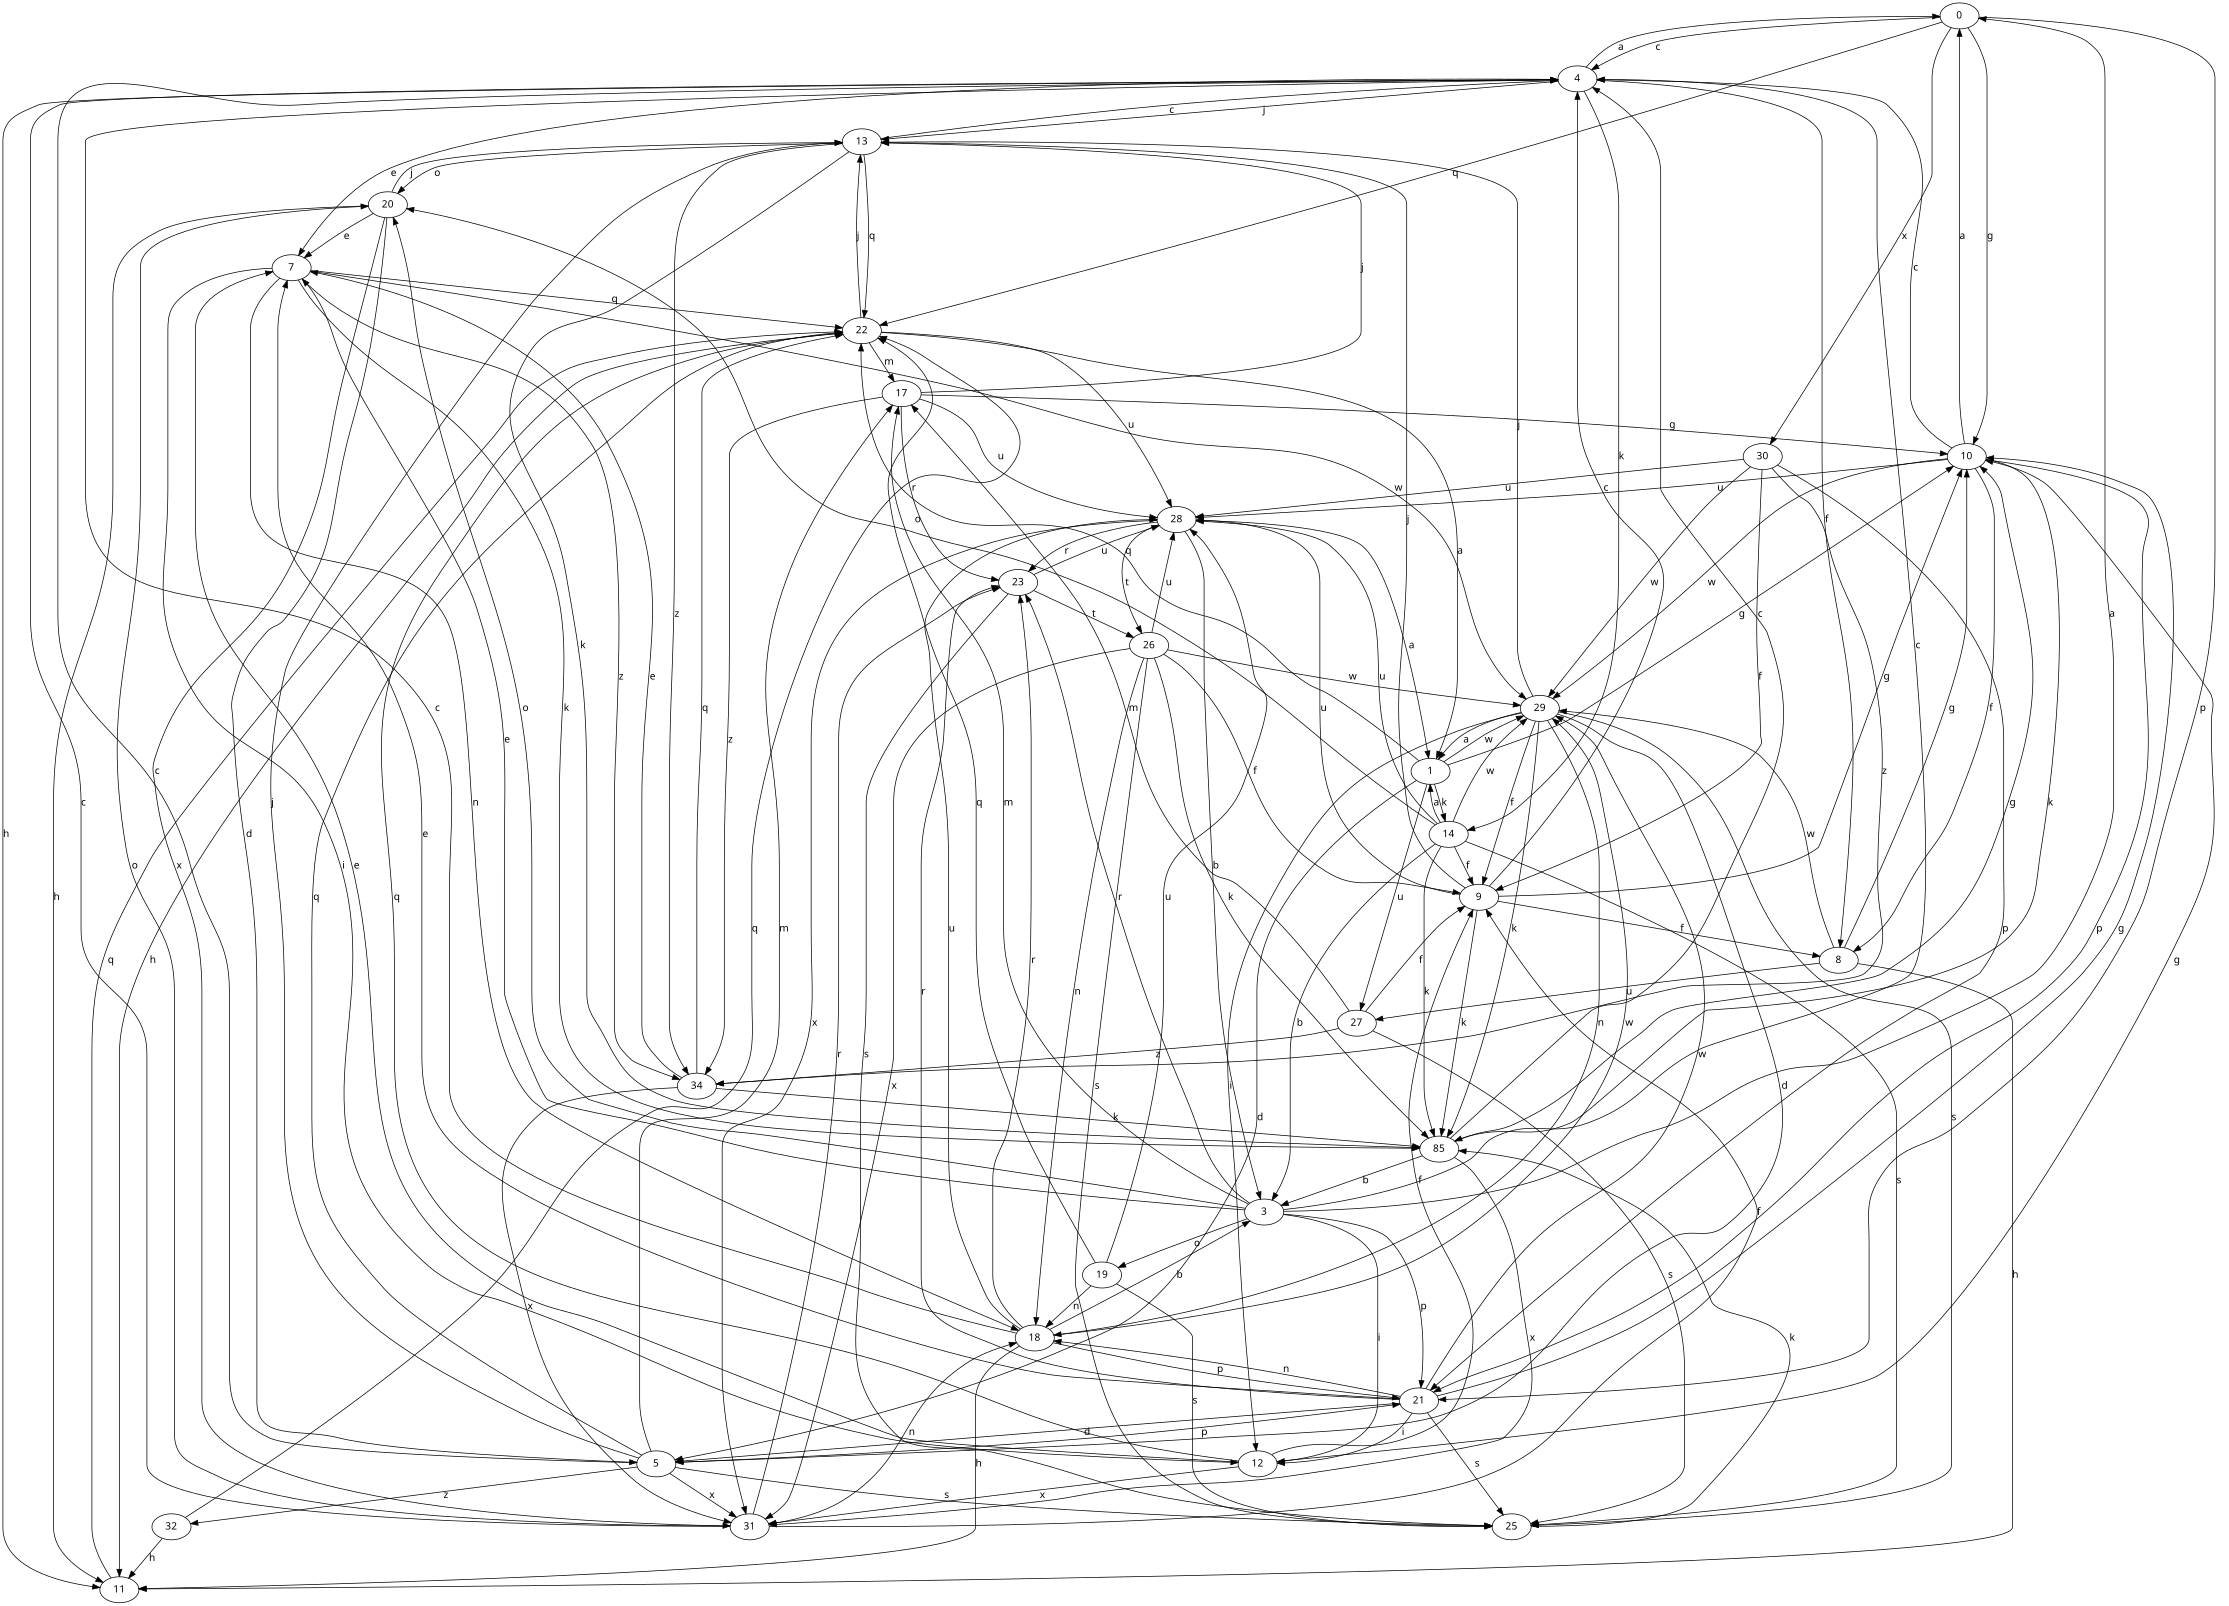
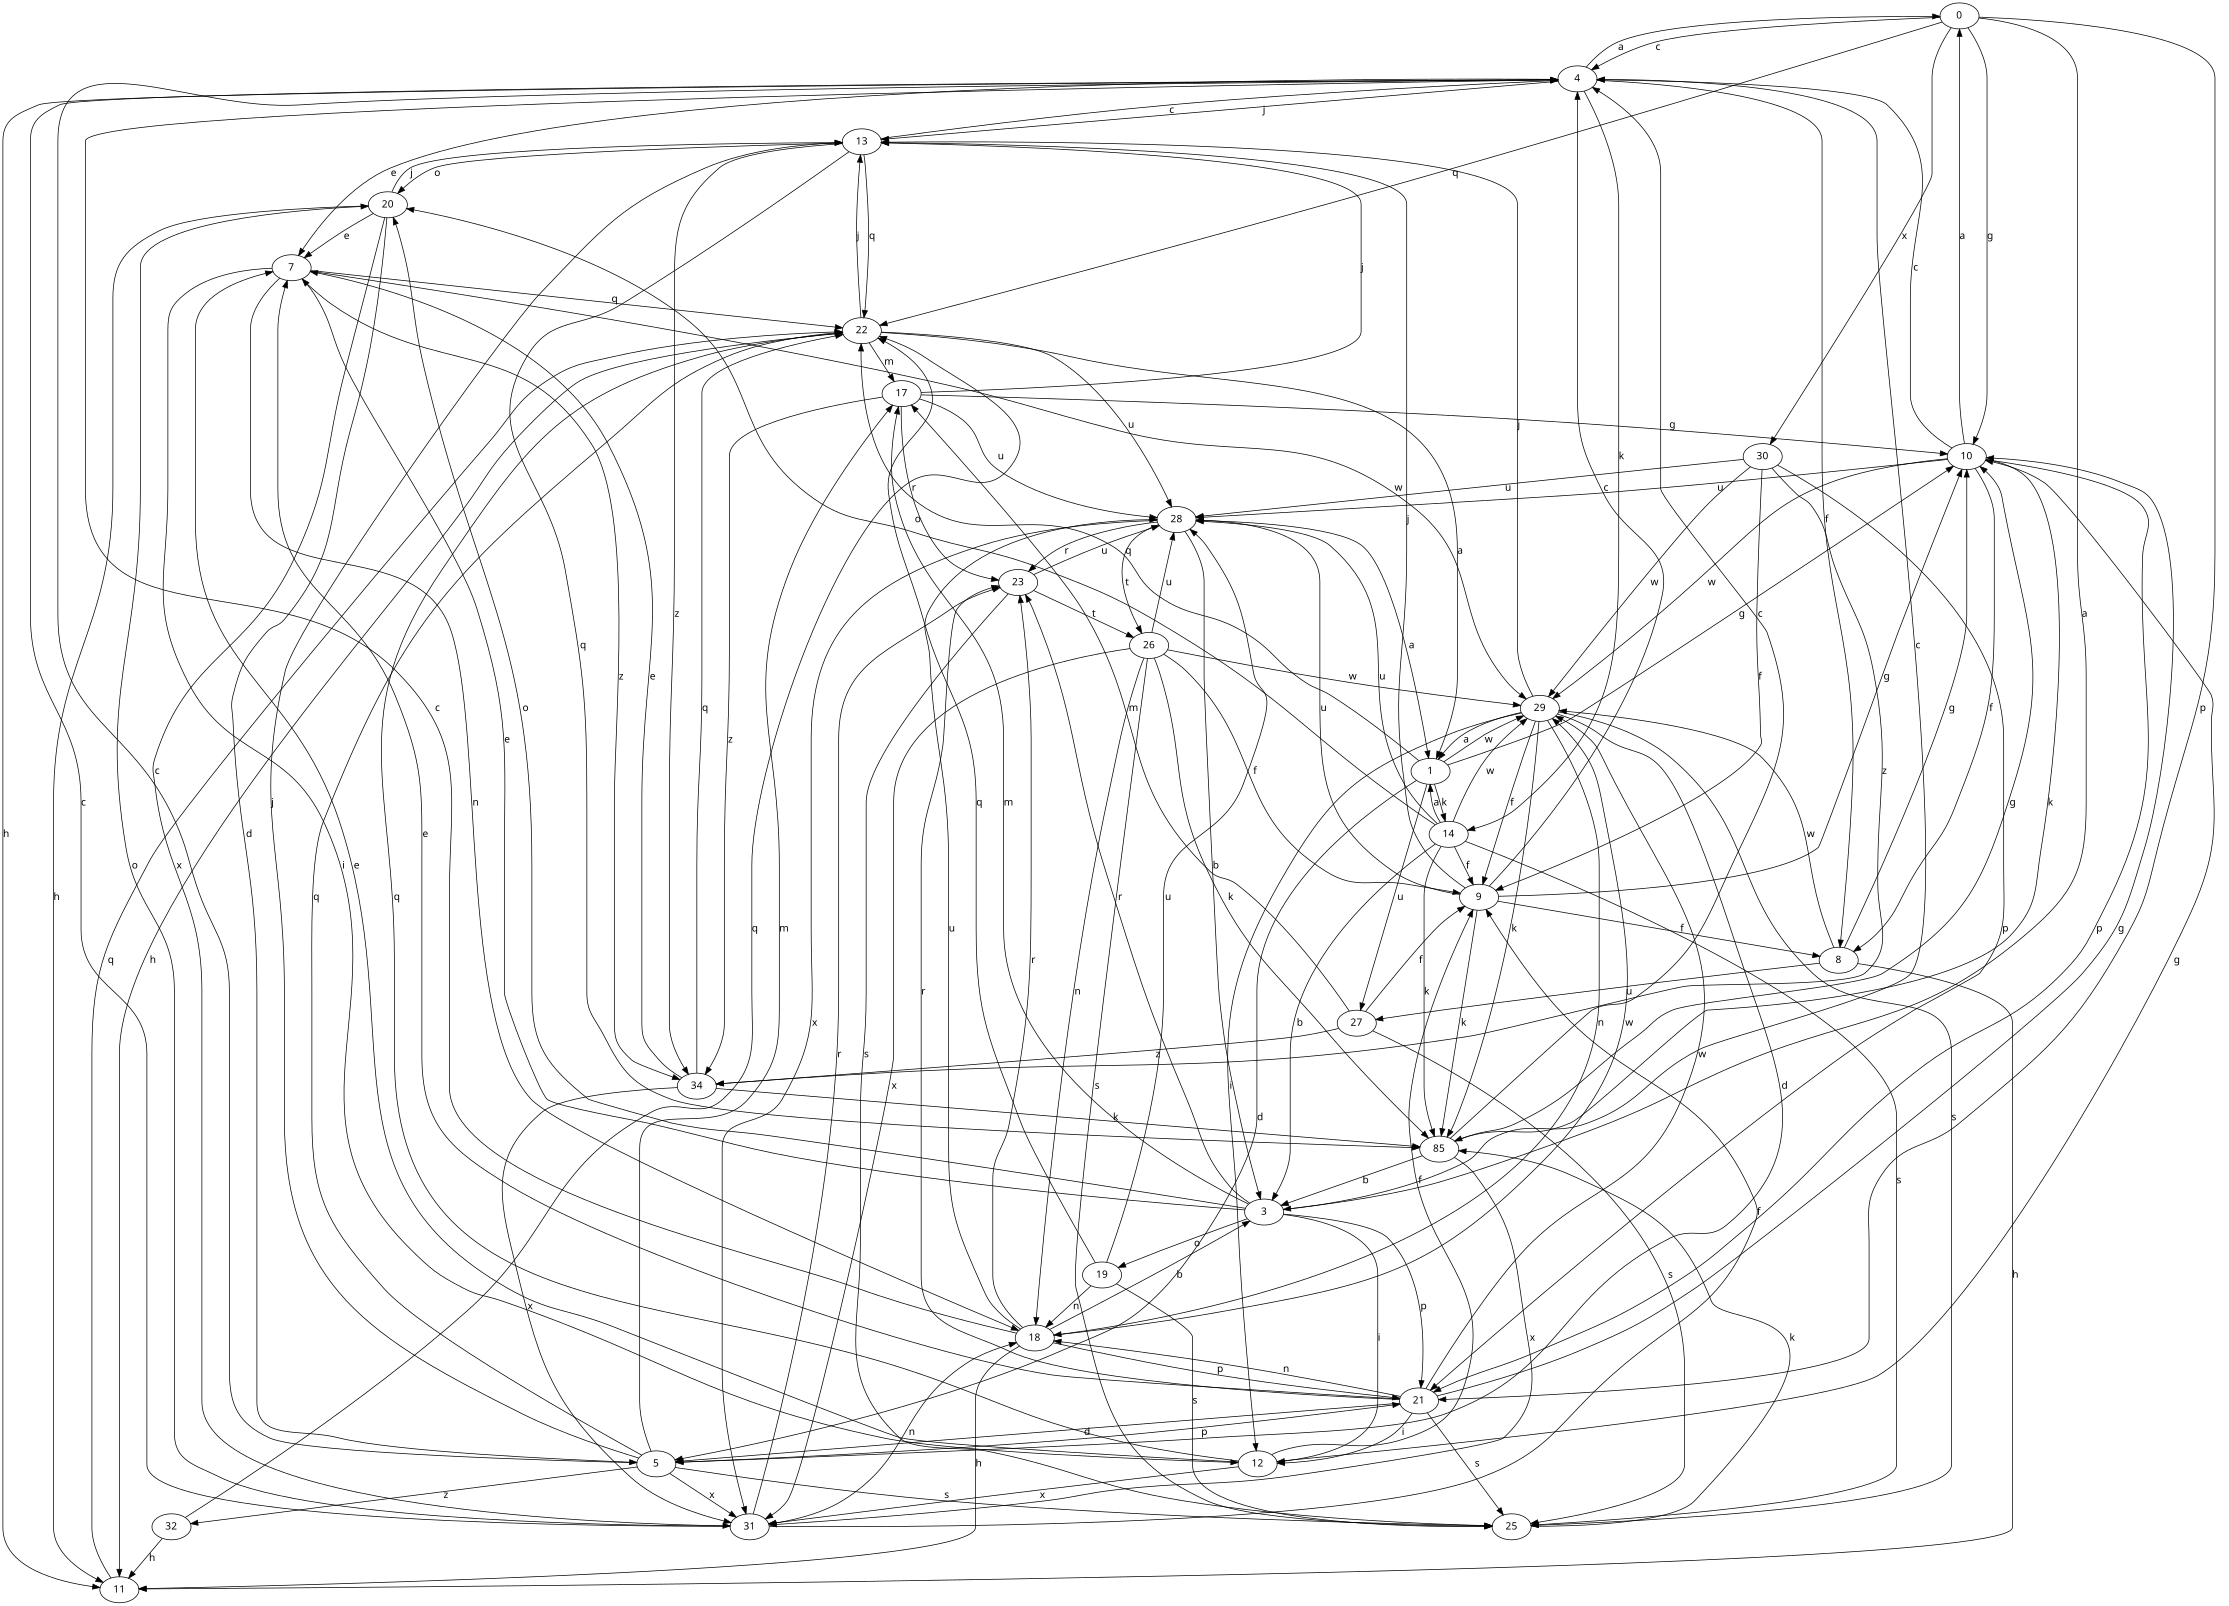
edge "13" -> "85": label "k" -> "q"
edge "3" -> "0": reversed
edge "7" -> "85": removed, label "k"
